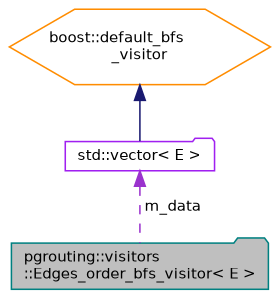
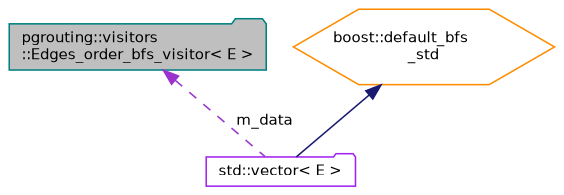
node "boost::default_bfs _visitor": label "boost::default_bfs _visitor" -> "boost::default_bfs _std"
edge "pgrouting::visitors ::Edges_order_bfs_visitor< E >" -> "std::vector< E >": reversed
